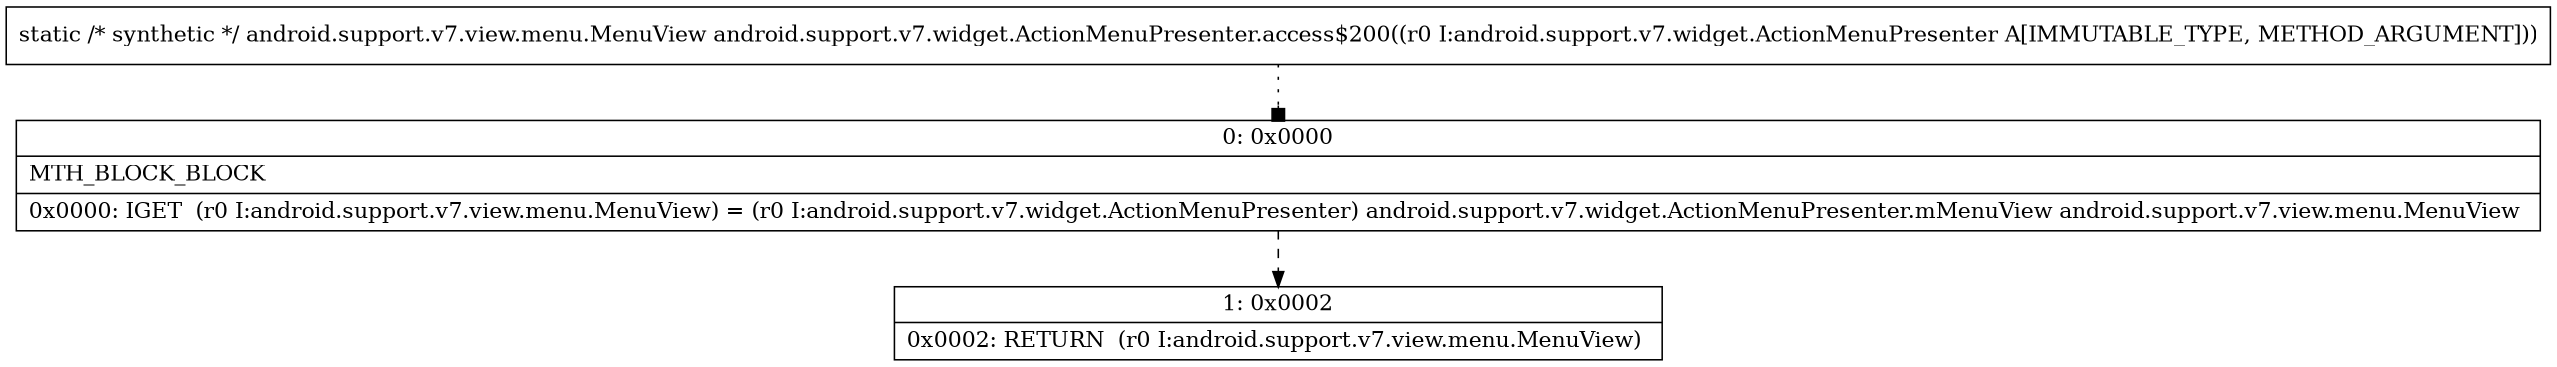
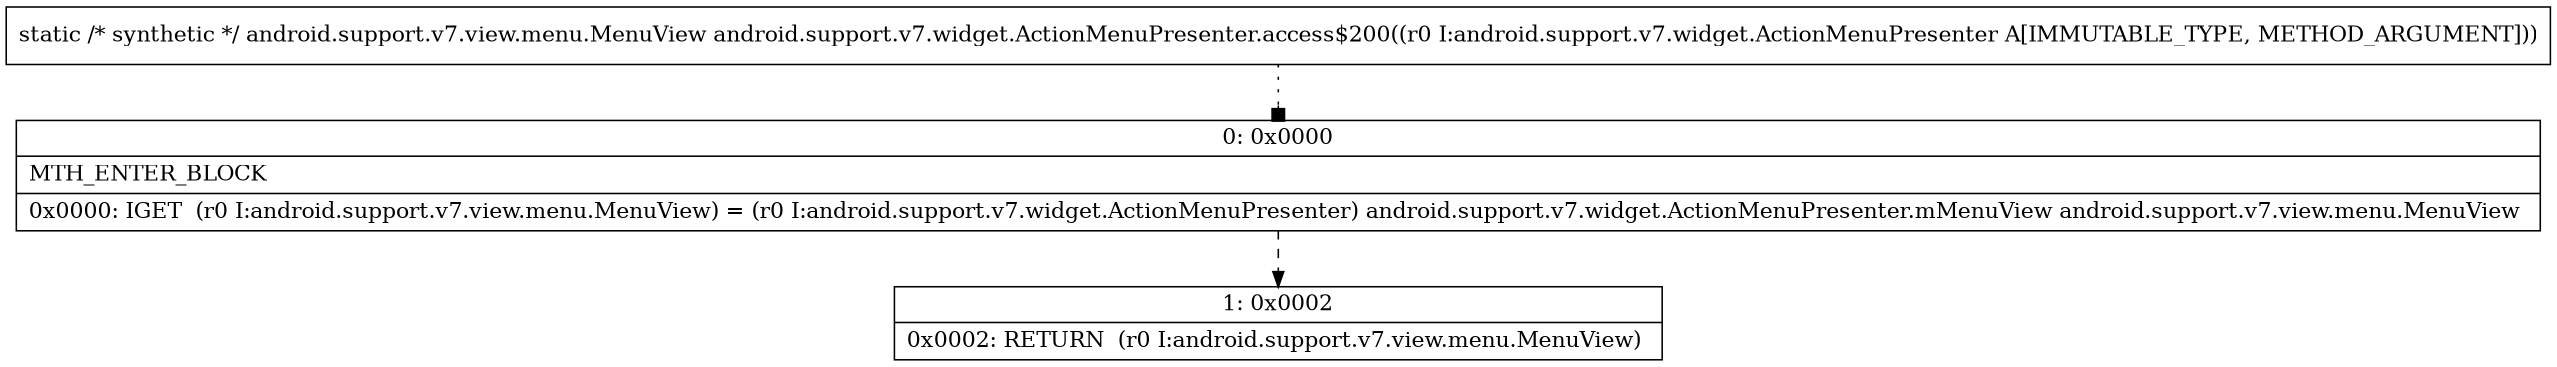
node "0: 0x0000": text "MTH_BLOCK_BLOCK" -> "MTH_ENTER_BLOCK"
